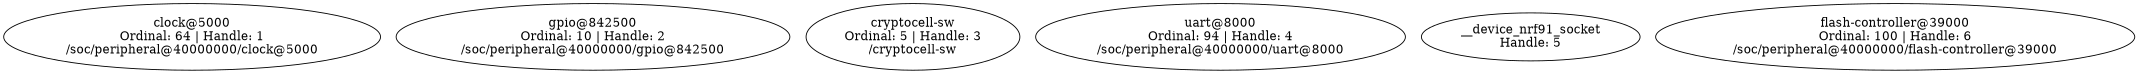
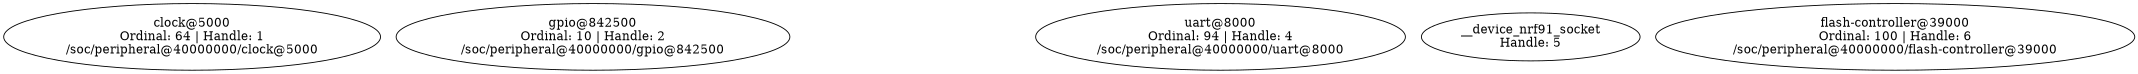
node "cryptocell-sw Ordinal: 5 | Handle: 3 /cryptocell-sw": removed
